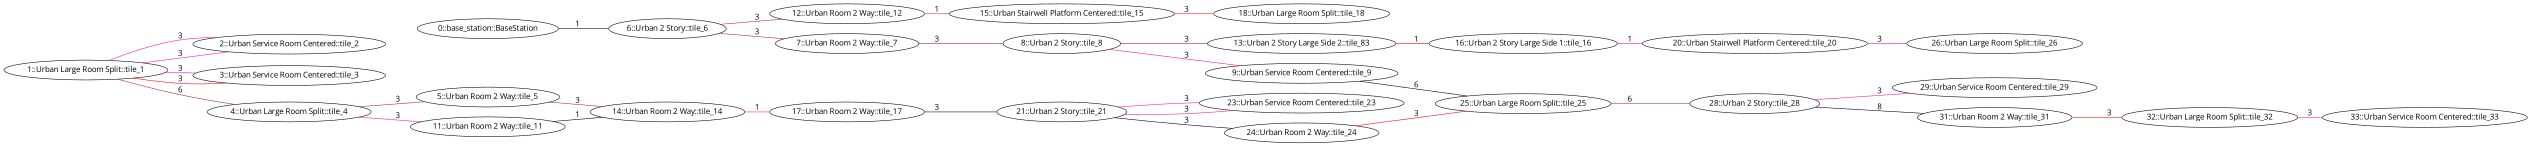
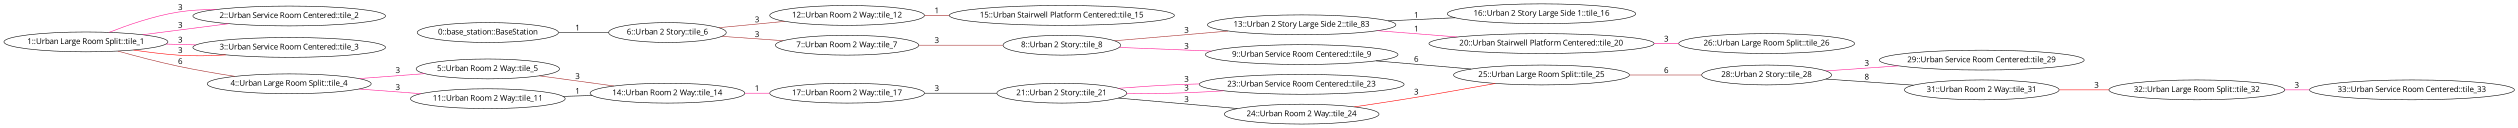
node "18::Urban Large Room Split::tile_18": removed
edge "13::Urban 2 Story Large Side 2::tile_83" -- "16::Urban 2 Story Large Side 1::tile_16": color red -> black
edge "16::Urban 2 Story Large Side 1::tile_16" -- "20::Urban Stairwell Platform Centered::tile_20": now "13::Urban 2 Story Large Side 2::tile_83" -- "20::Urban Stairwell Platform Centered::tile_20"
edge "5::Urban Room 2 Way::tile_5" -- "4::Urban Large Room Split::tile_4": color brown -> deeppink
